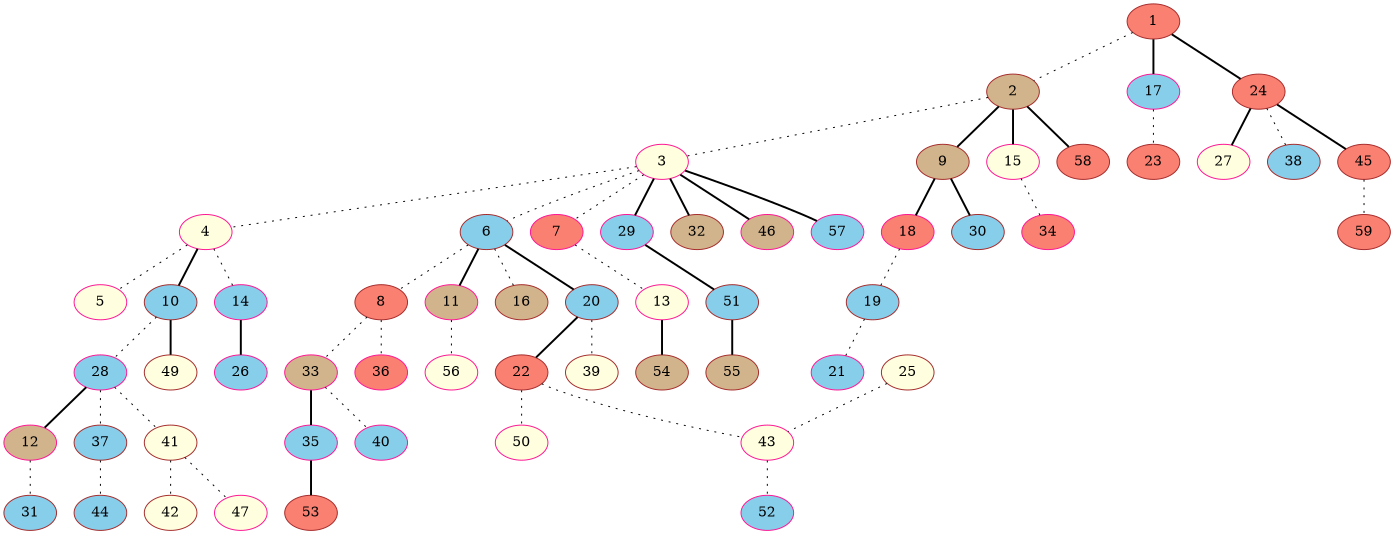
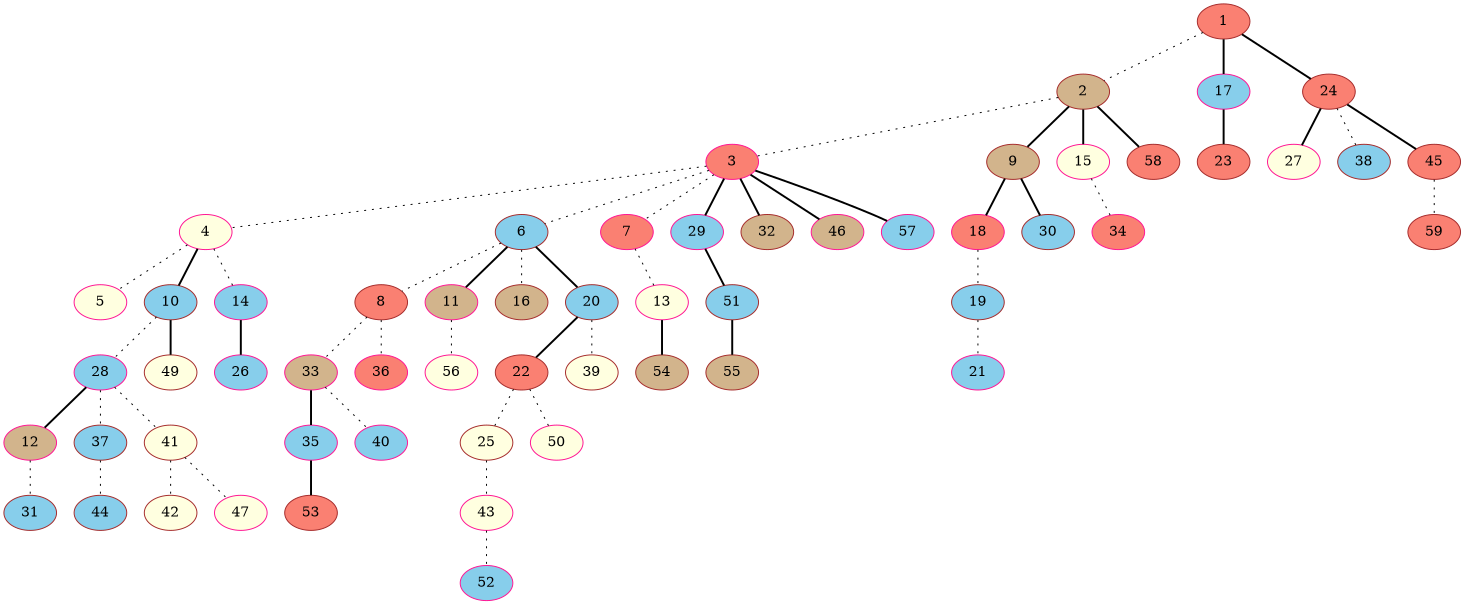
edge "17" -- "23": style dotted -> bold
node "3": fillcolor lightyellow -> salmon
edge "22" -- "43": now "22" -- "25"
